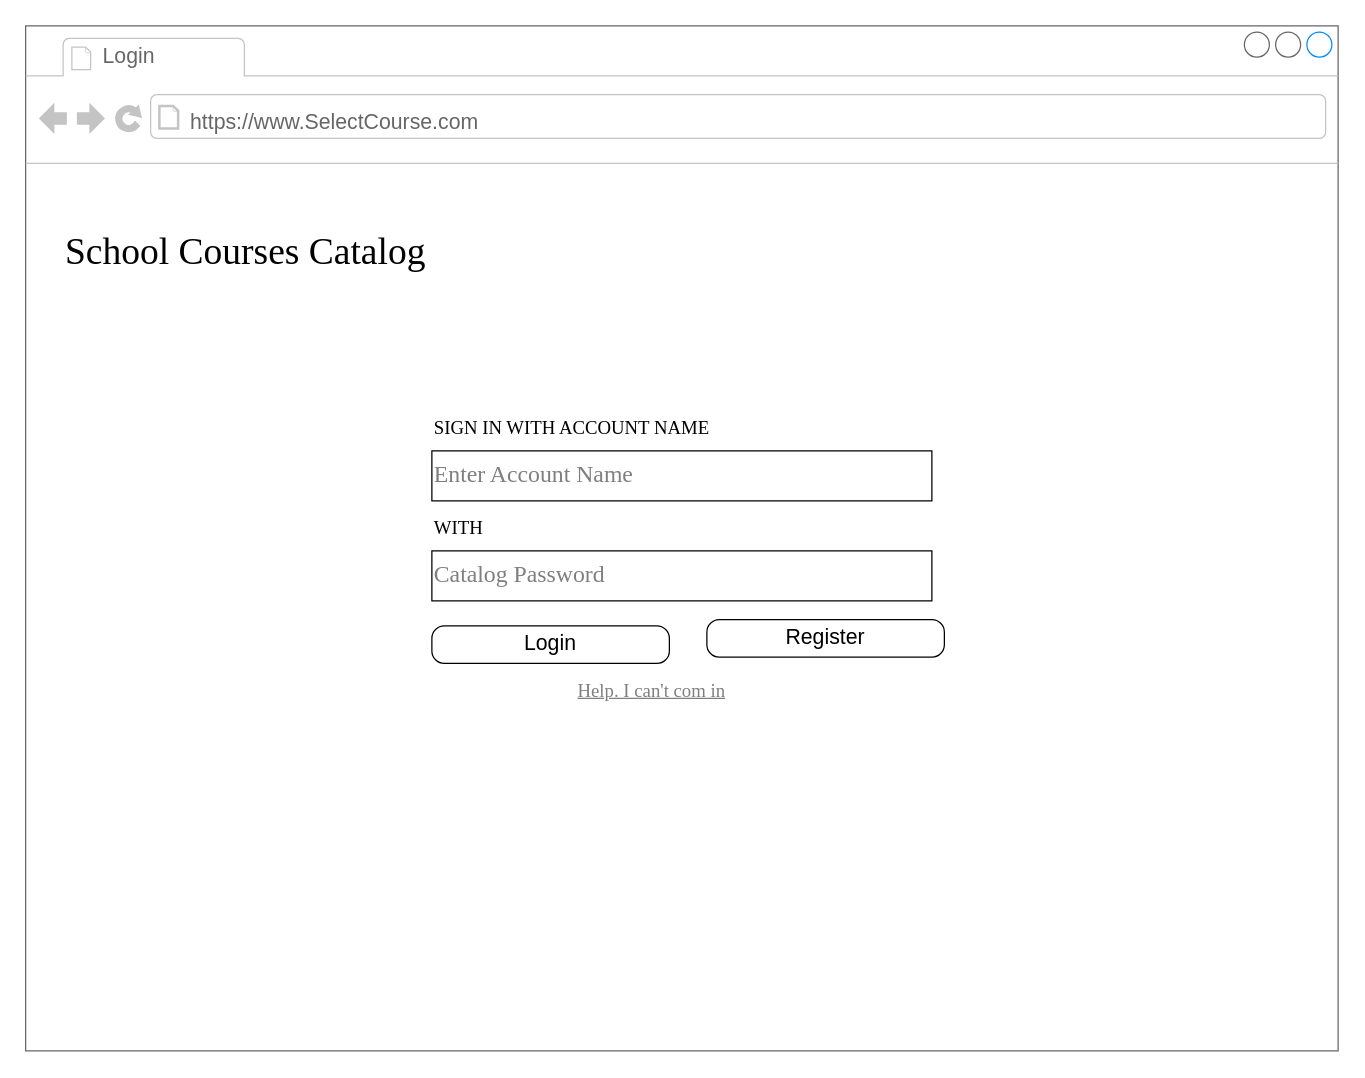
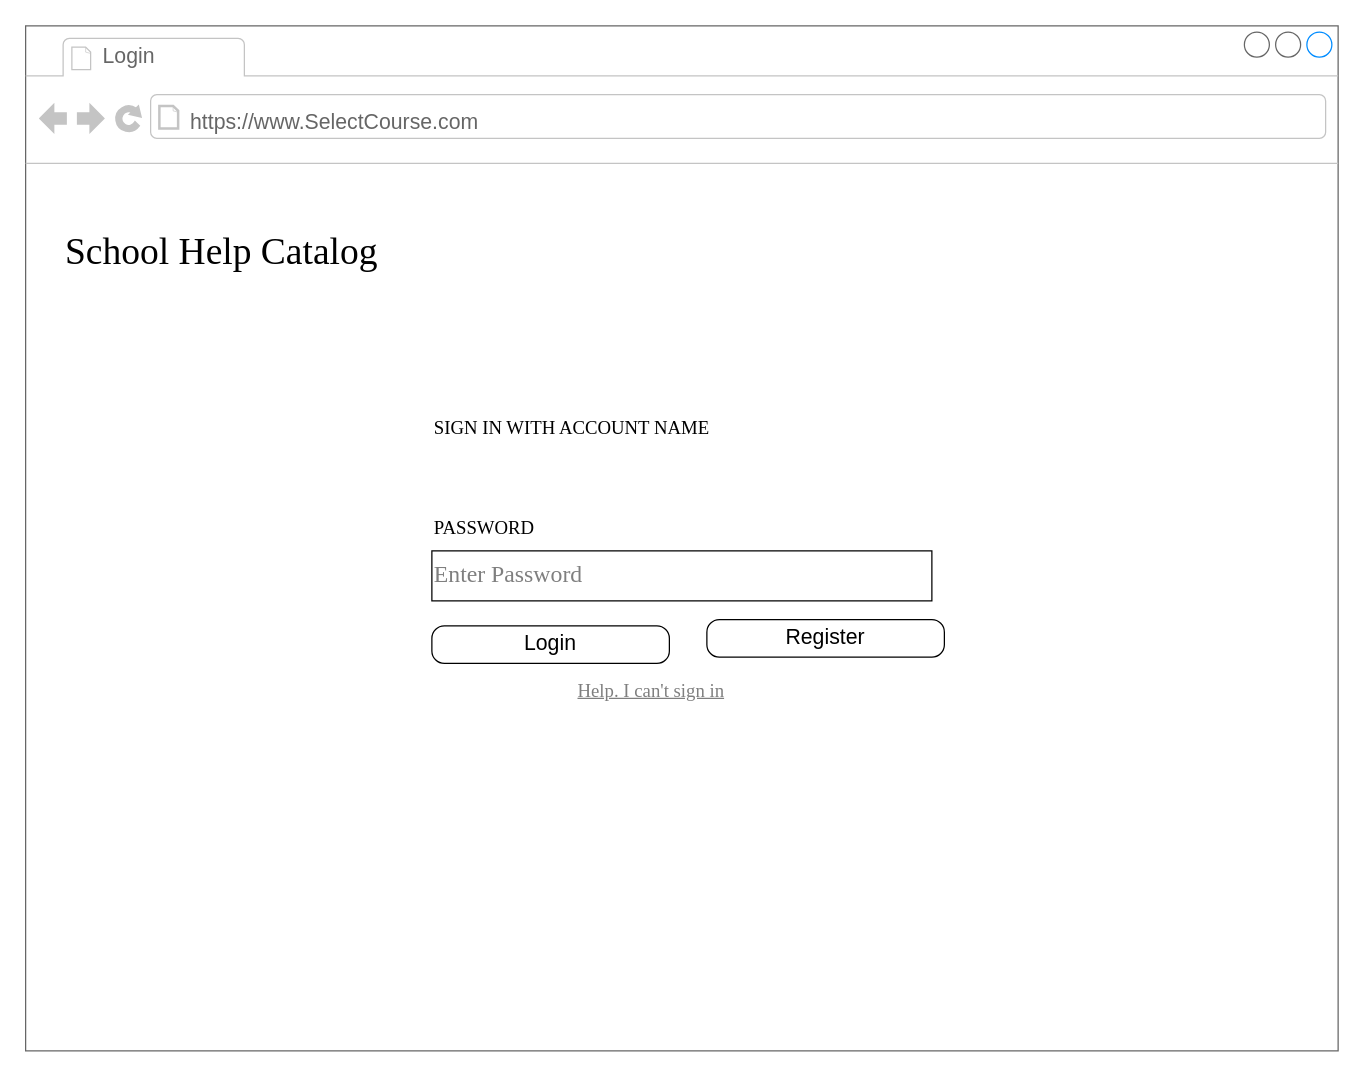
node "School Courses Catalog": label "School Courses Catalog" -> "School Help Catalog"
node "Enter Account Name": removed
node "WITH": label "WITH" -> "PASSWORD"
node "Catalog Password": label "Catalog Password" -> "Enter Password"
node "Help. I can't com in": label "Help. I can't com in" -> "Help. I can't sign in"
